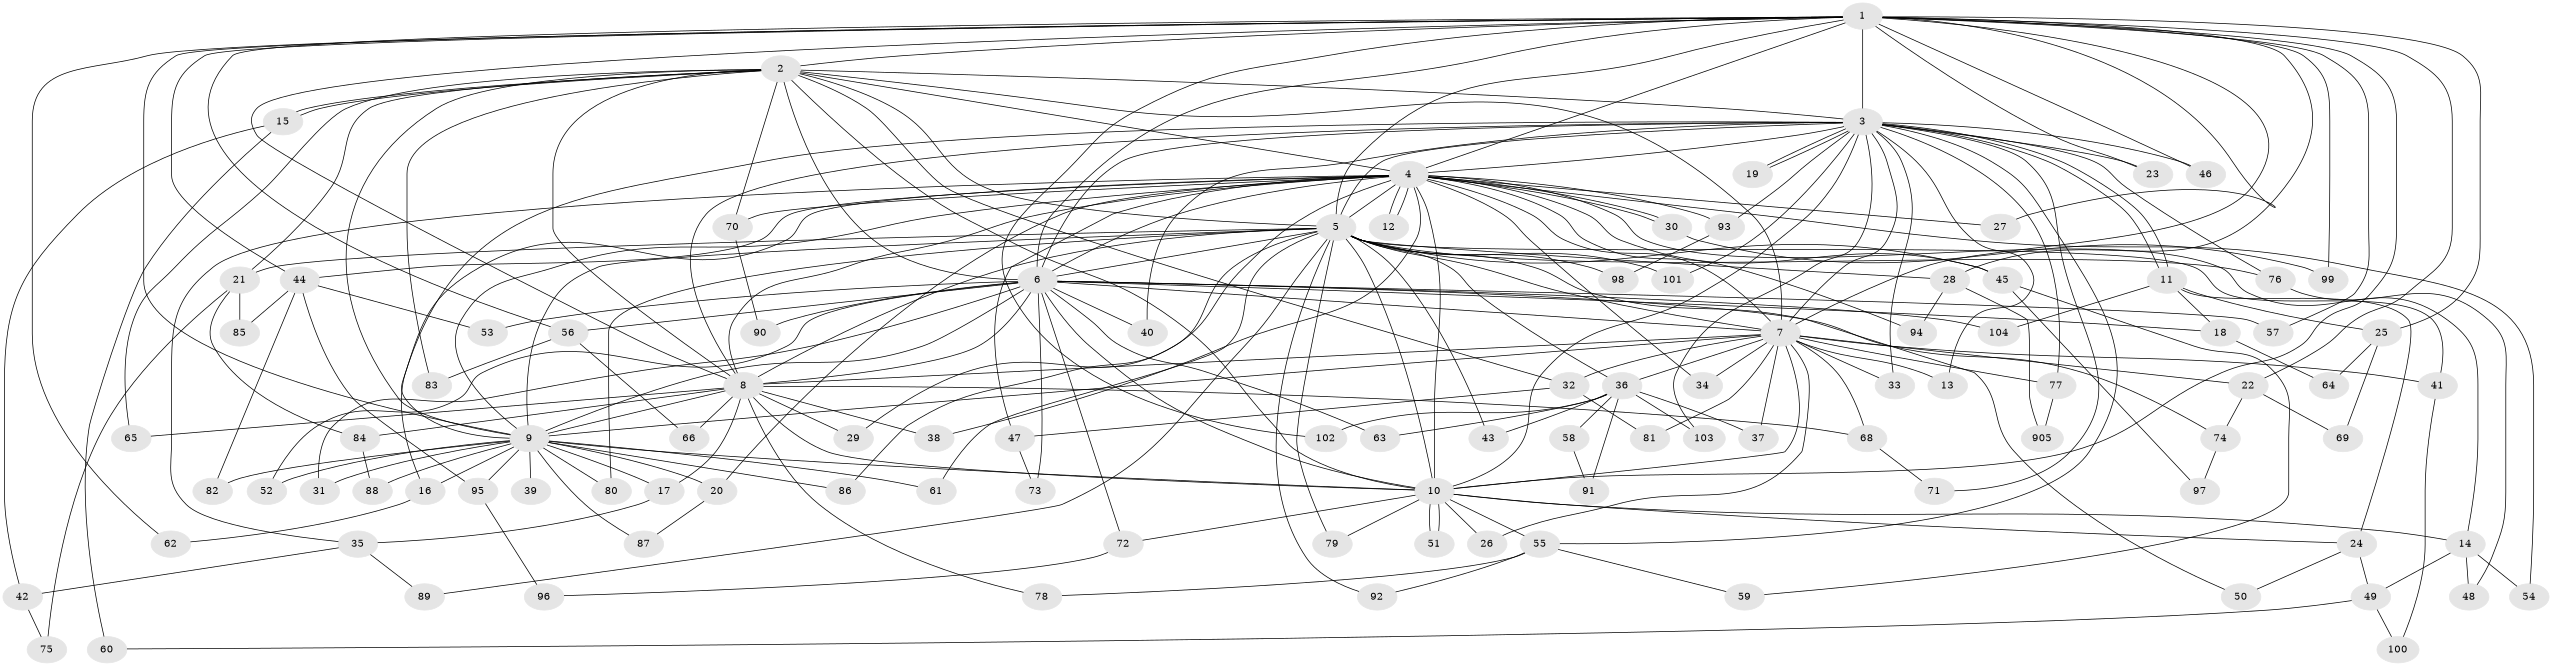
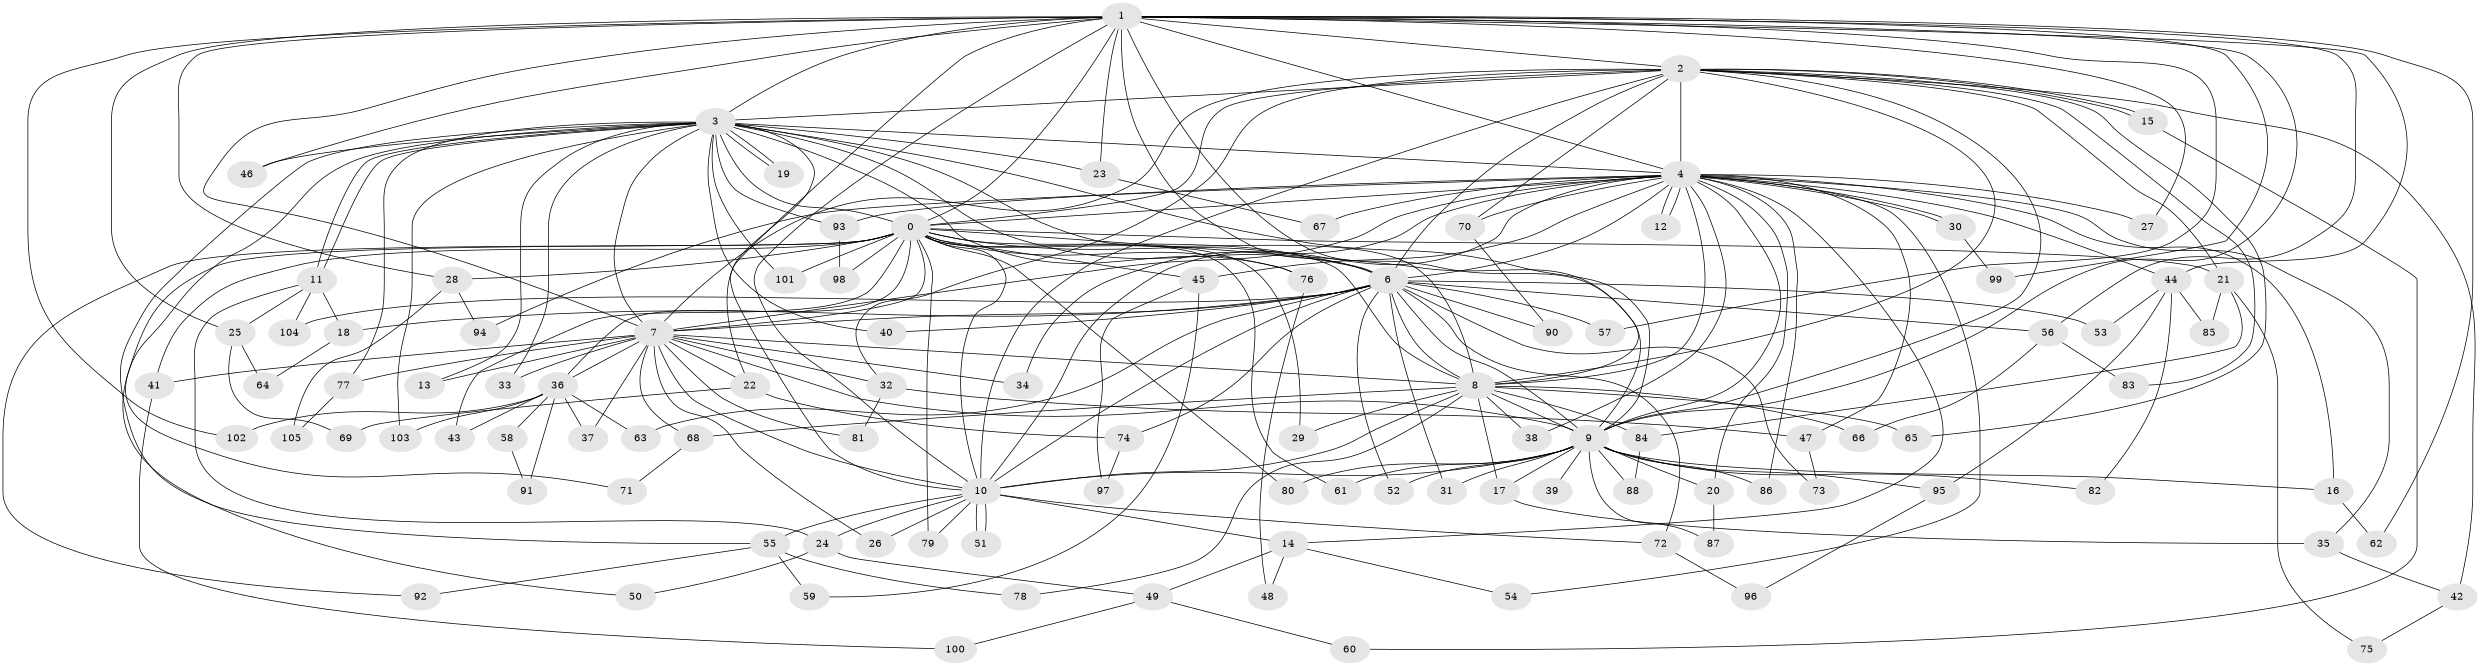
node "67": added
node "5": label "5" -> "0"
edge "15" -- "42": now "2" -- "42"
node "905": label "905" -> "105"
node "89": removed
